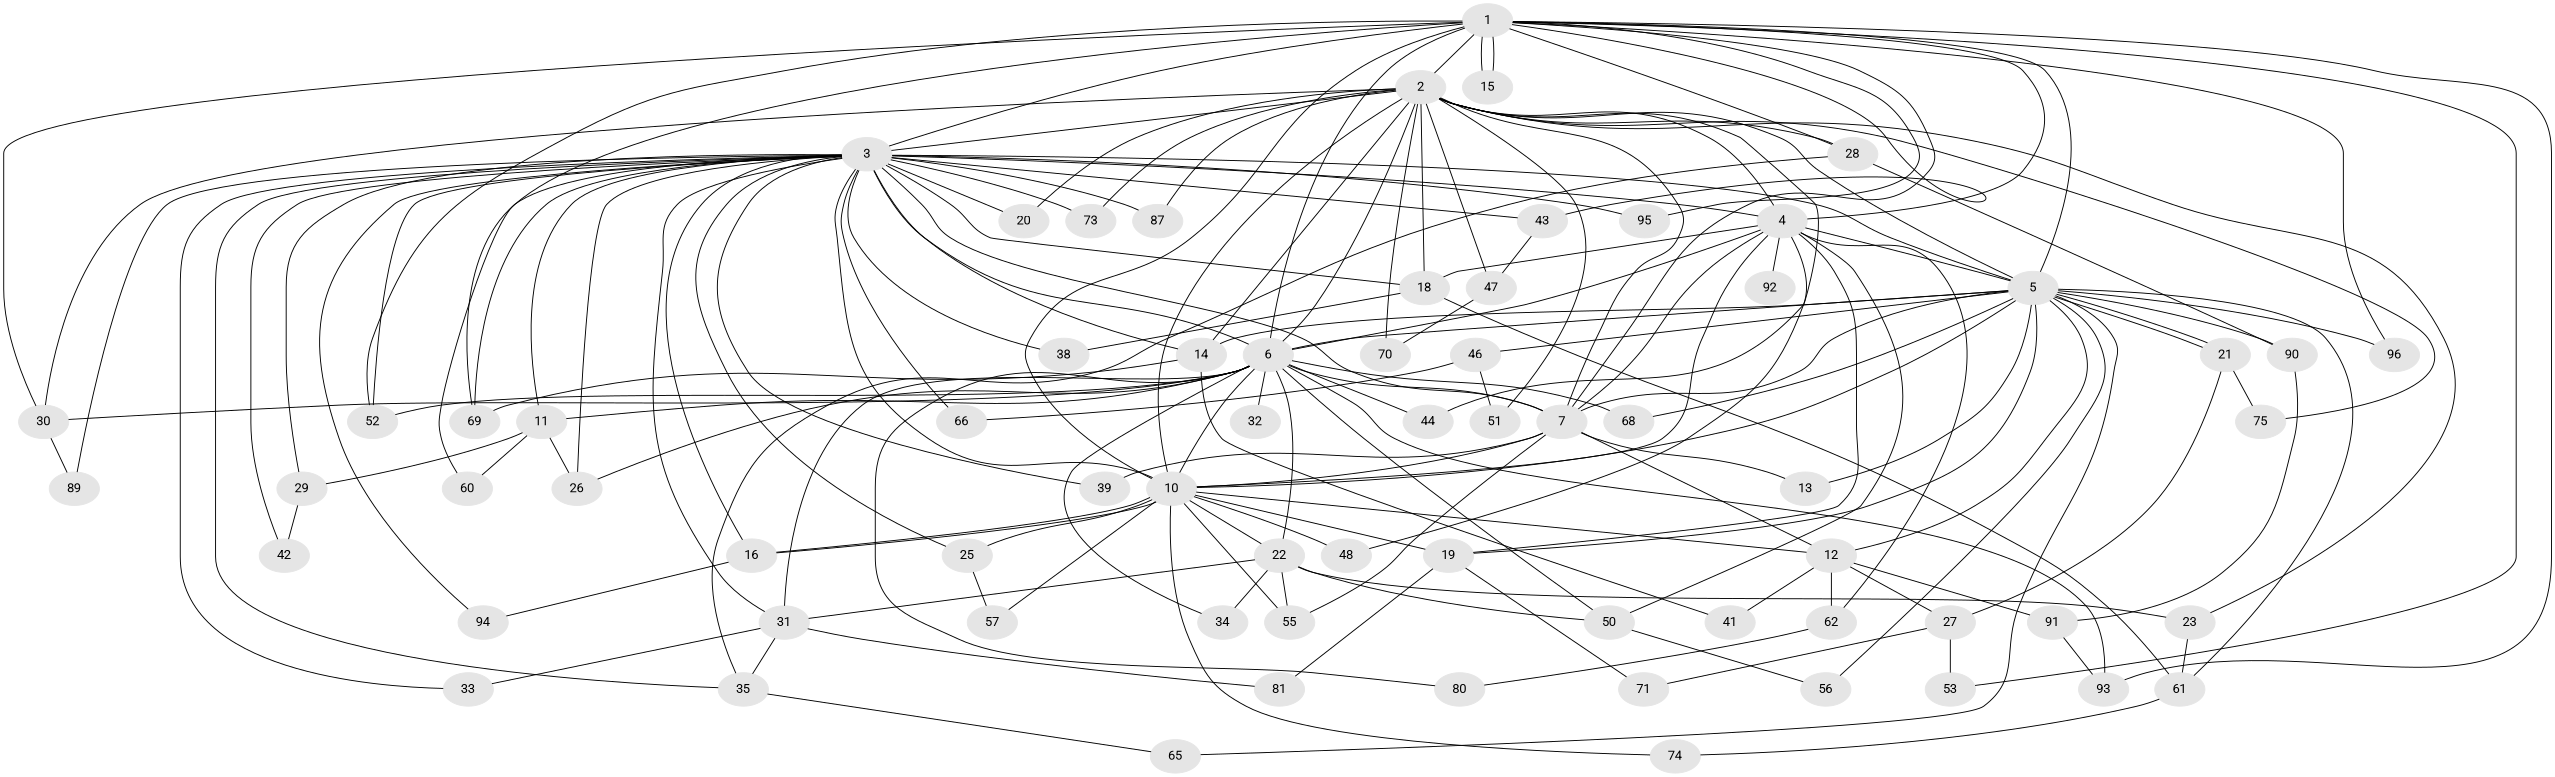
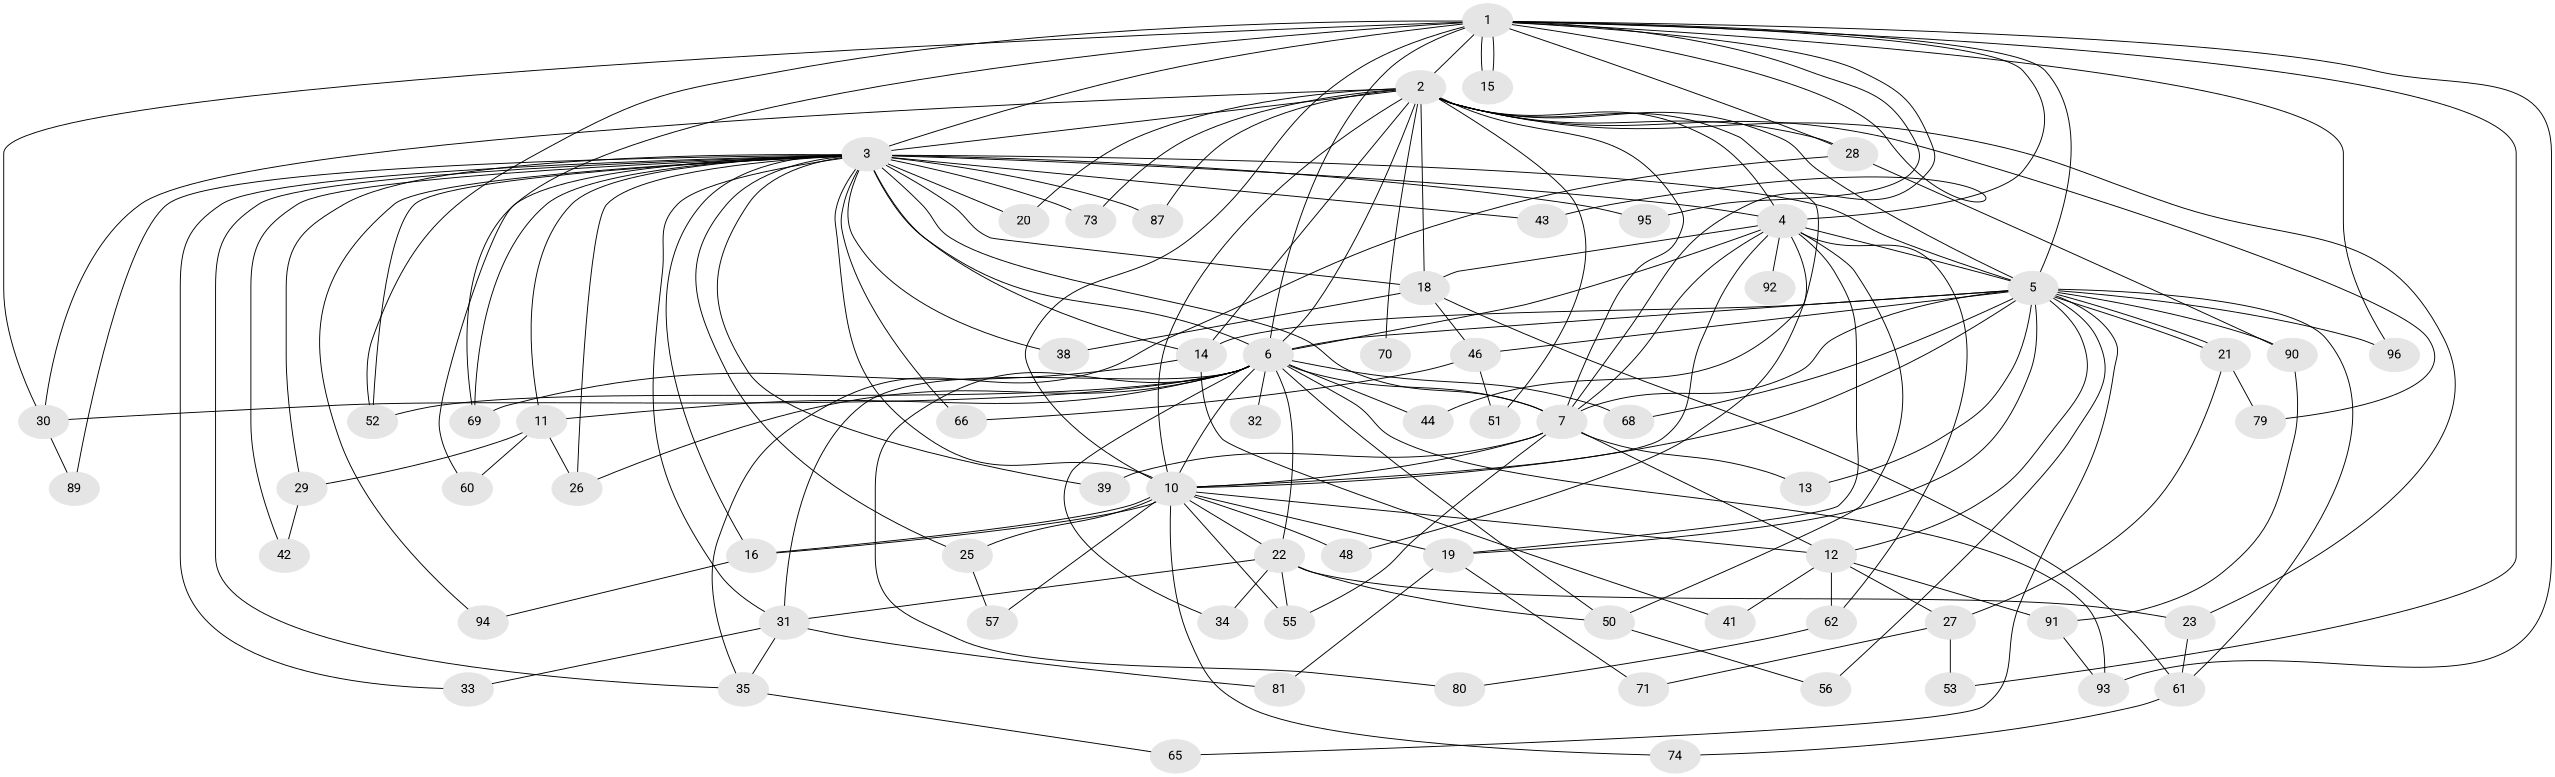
node "47": removed
edge "18" -- "46": added
node "75": label "75" -> "79"
